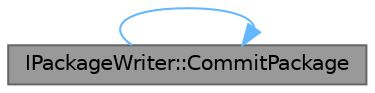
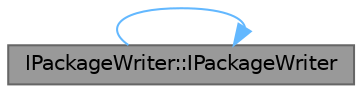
node "IPackageWriter::CommitPackage": label "IPackageWriter::CommitPackage" -> "IPackageWriter::IPackageWriter"
